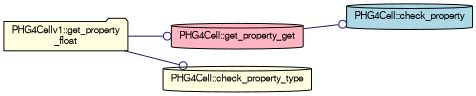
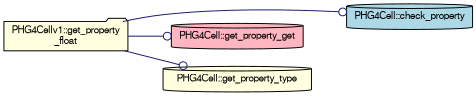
edge "PHG4Cell::get_property_get" -> "PHG4Cell::check_property": now "PHG4Cellv1::get_property _float" -> "PHG4Cell::check_property"
node "PHG4Cell::check_property_type": label "PHG4Cell::check_property_type" -> "PHG4Cell::get_property_type"
